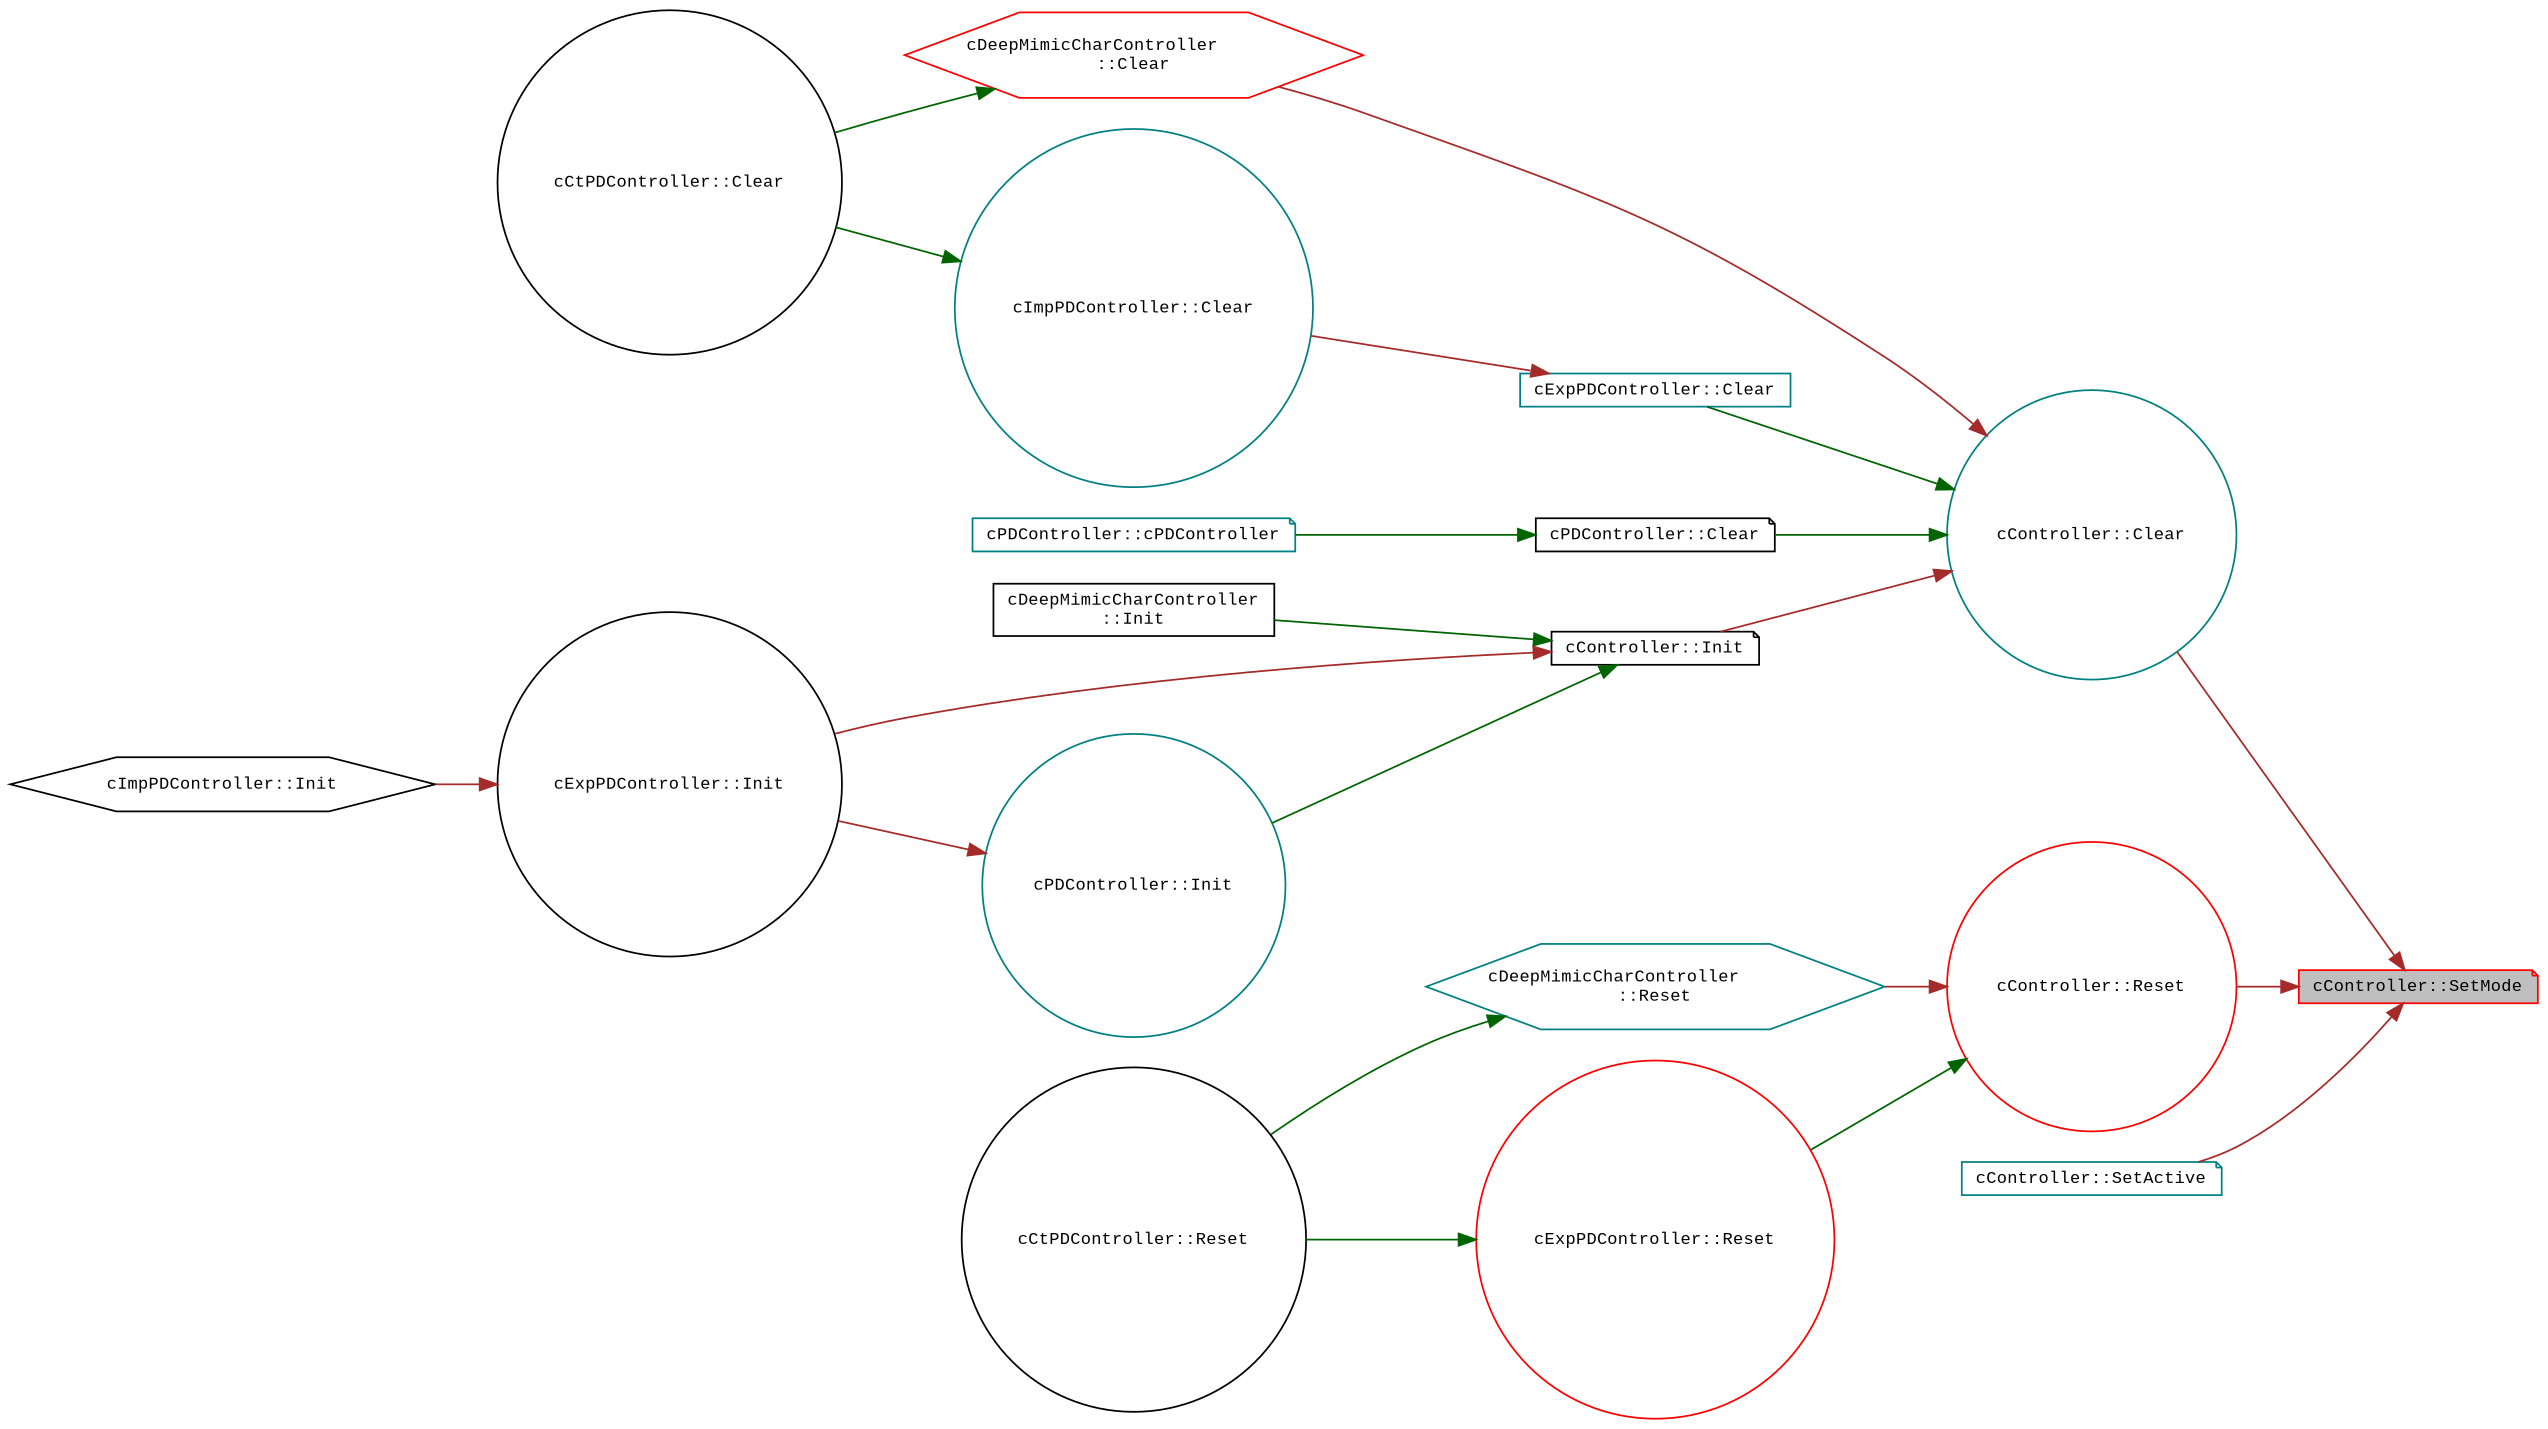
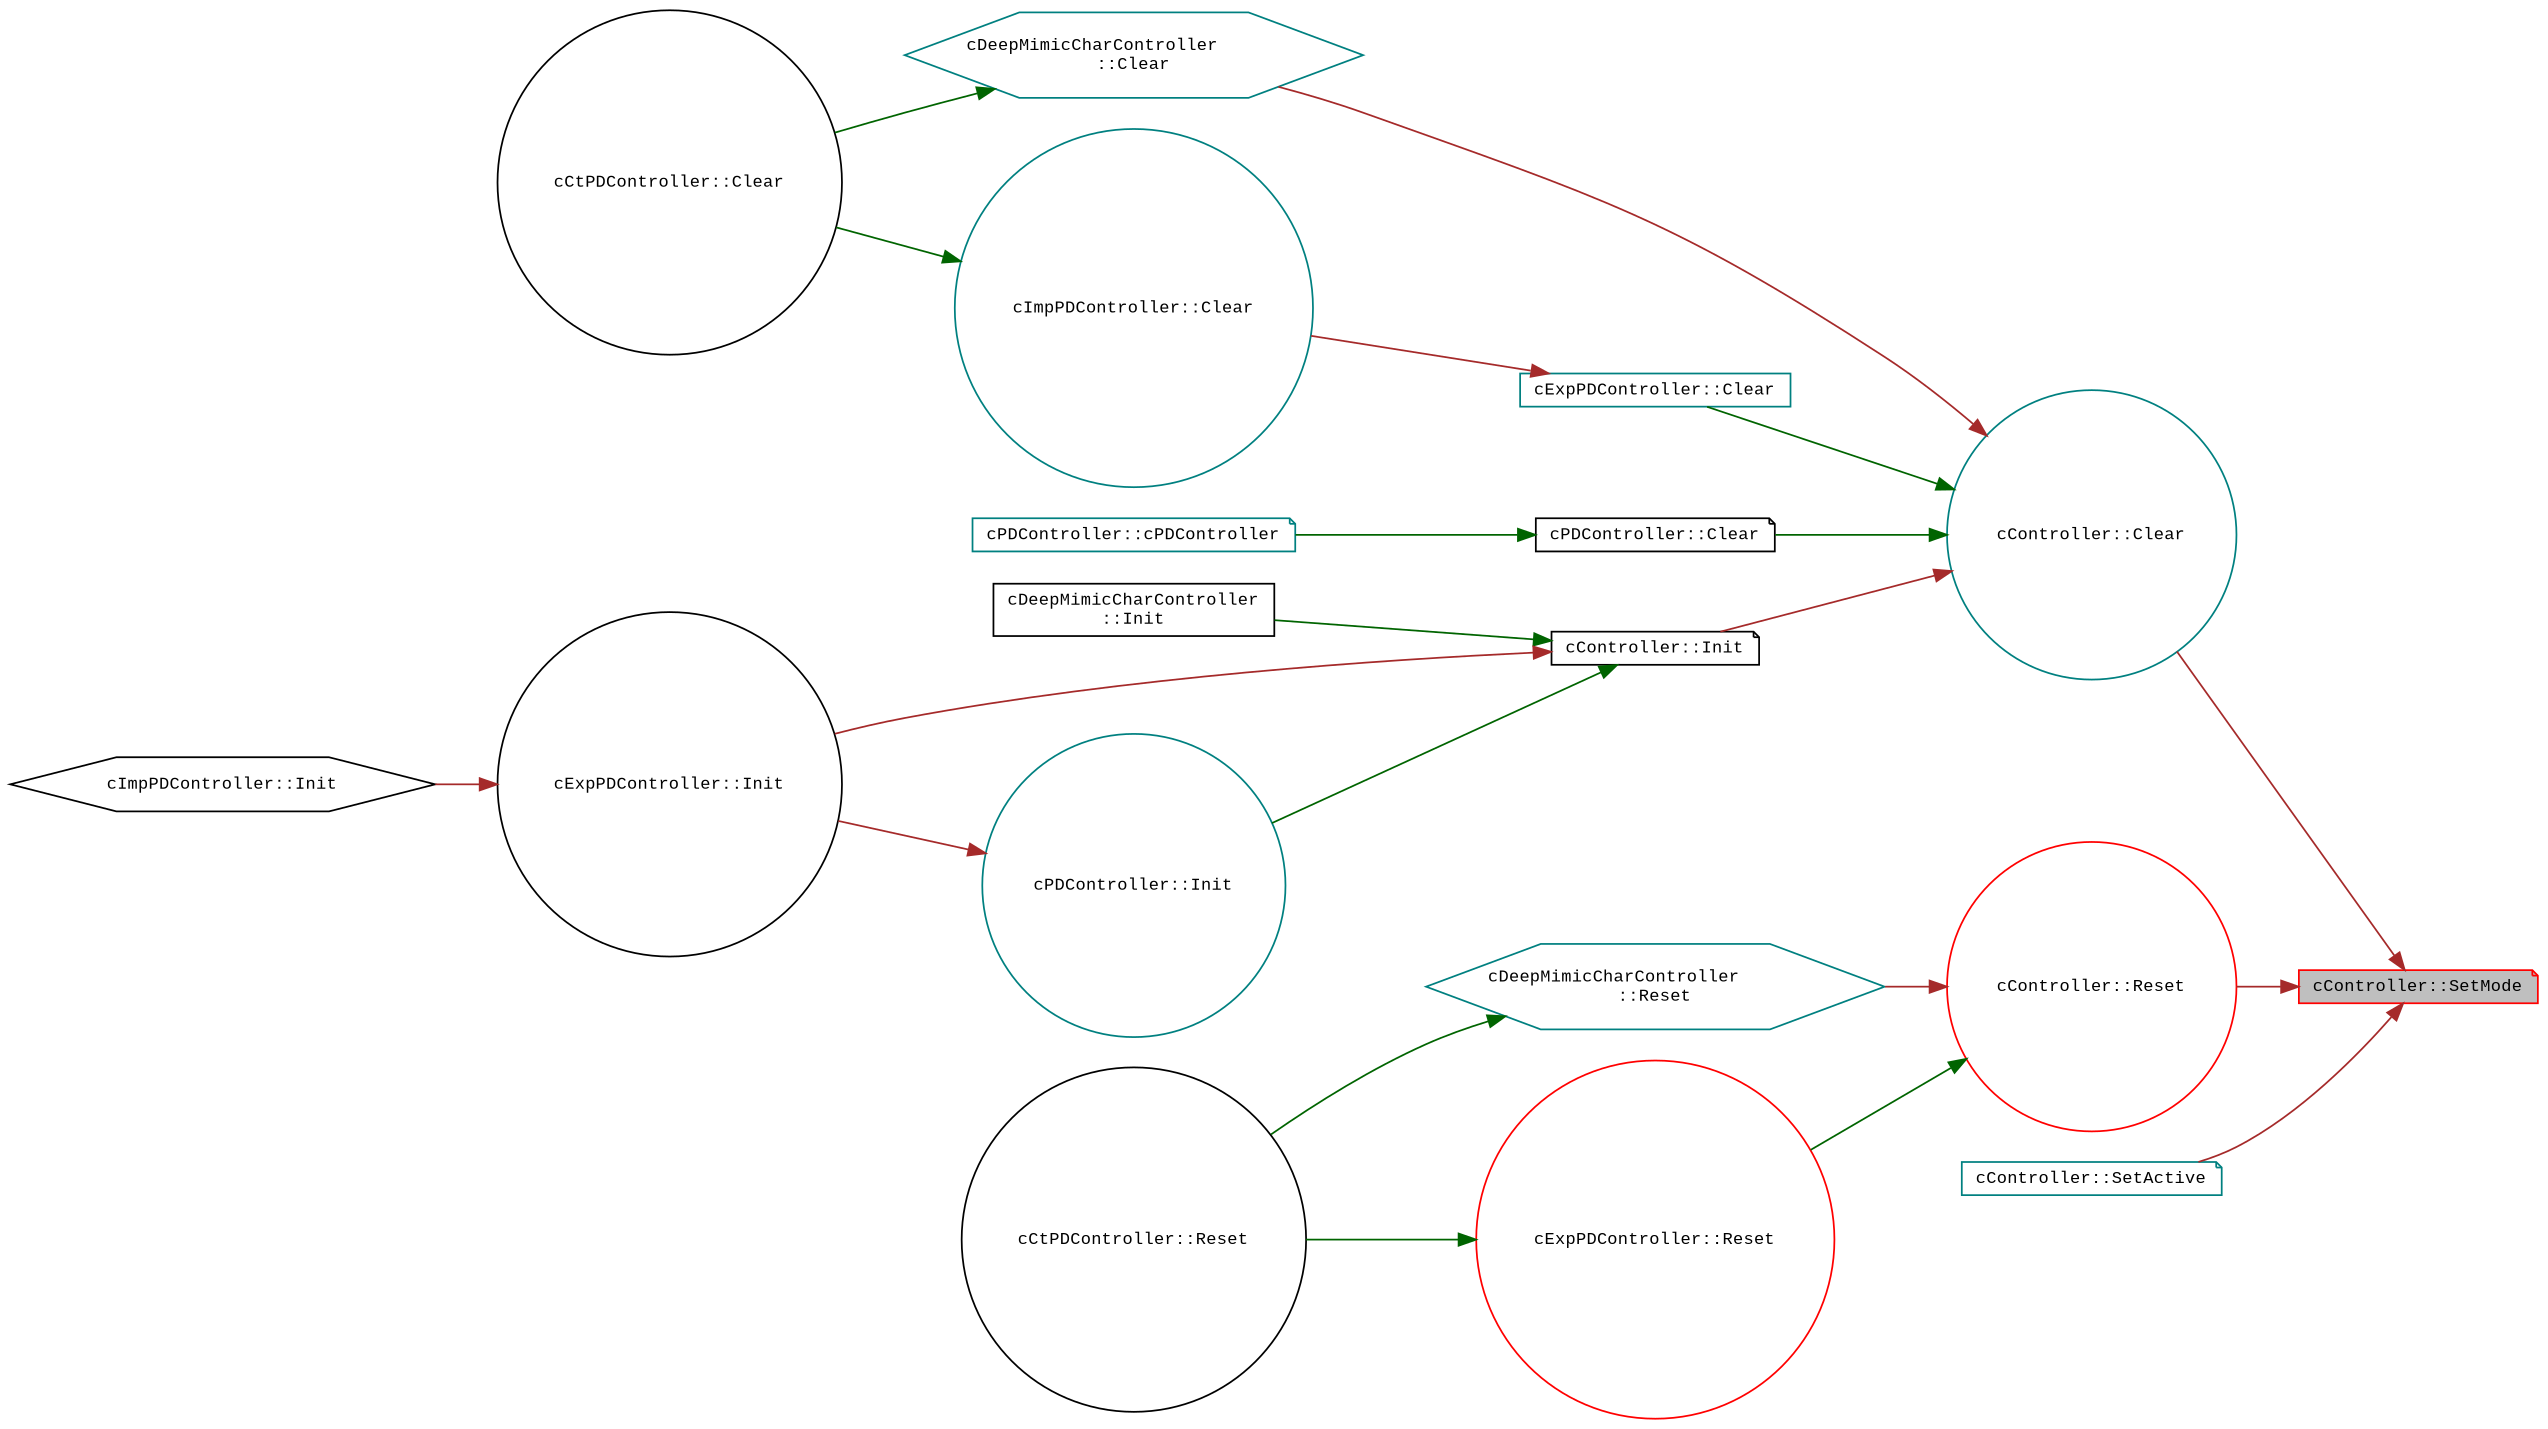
node "cDeepMimicCharController ::Clear": color red -> teal
